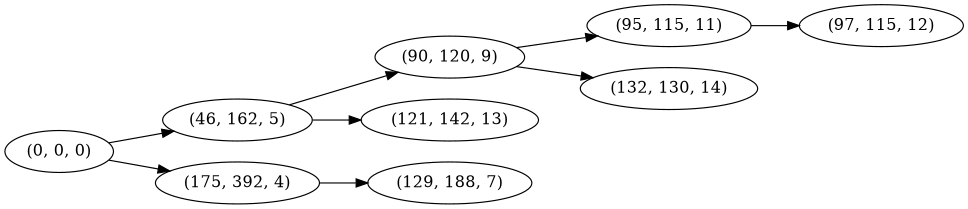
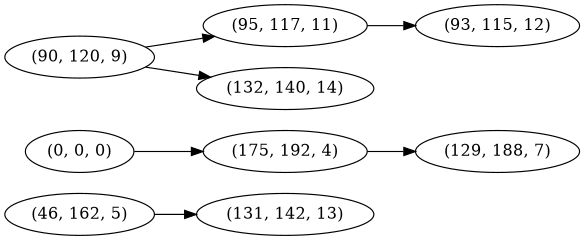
node "(95, 115, 11)": label "(95, 115, 11)" -> "(95, 117, 11)"
node "(97, 115, 12)": label "(97, 115, 12)" -> "(93, 115, 12)"
node "(132, 130, 14)": label "(132, 130, 14)" -> "(132, 140, 14)"
edge "(46, 162, 5)" -> "(90, 120, 9)": removed
node "(121, 142, 13)": label "(121, 142, 13)" -> "(131, 142, 13)"
edge "(0, 0, 0)" -> "(46, 162, 5)": removed
node "(175, 392, 4)": label "(175, 392, 4)" -> "(175, 192, 4)"
